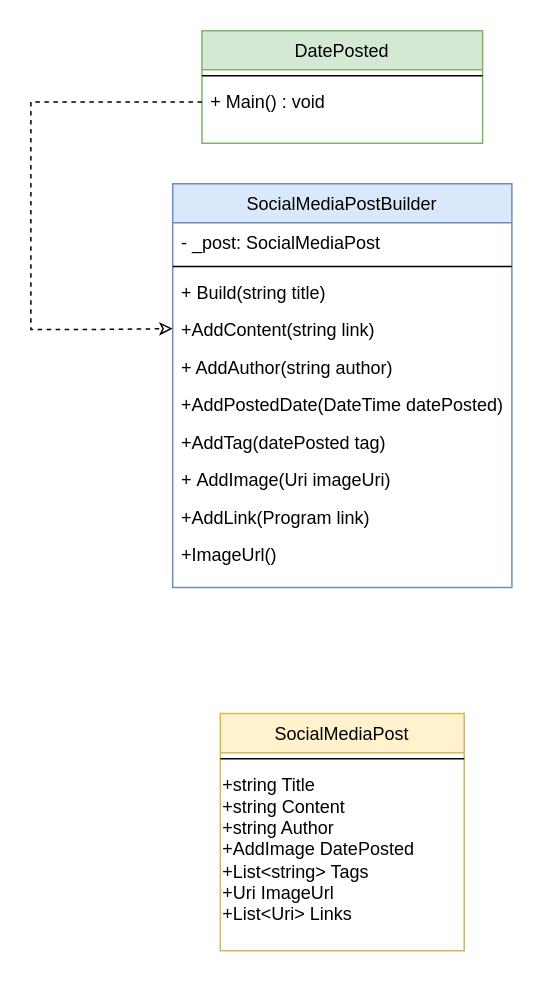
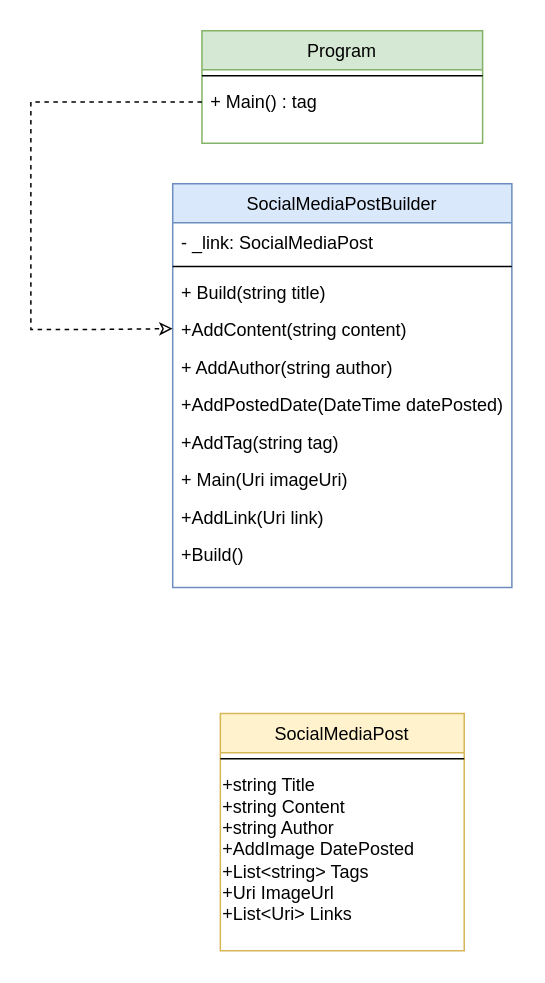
node "DatePosted": label "DatePosted" -> "Program"
node "+ Main() : void": label "+ Main() : void" -> "+ Main() : tag"
node "- _post: SocialMediaPost": label "- _post: SocialMediaPost" -> "- _link: SocialMediaPost"
node "+AddContent(string link)": label "+AddContent(string link)" -> "+AddContent(string content)"
node "+AddTag(datePosted tag)": label "+AddTag(datePosted tag)" -> "+AddTag(string tag)"
node "+ AddImage(Uri imageUri)": label "+ AddImage(Uri imageUri)" -> "+ Main(Uri imageUri)"
node "+AddLink(Program link)": label "+AddLink(Program link)" -> "+AddLink(Uri link)"
node "+ImageUrl()": label "+ImageUrl()" -> "+Build()"
